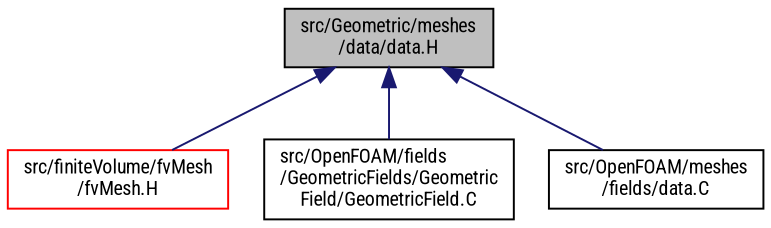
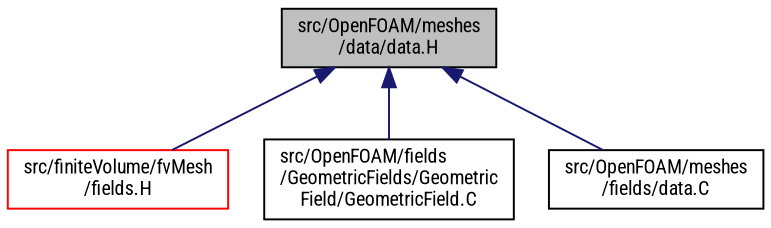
node "src/Geometric/meshes /data/data.H": label "src/Geometric/meshes /data/data.H" -> "src/OpenFOAM/meshes /data/data.H"
node "src/finiteVolume/fvMesh /fvMesh.H": label "src/finiteVolume/fvMesh /fvMesh.H" -> "src/finiteVolume/fvMesh /fields.H"
